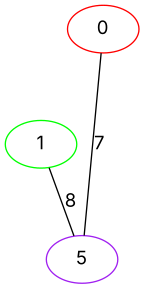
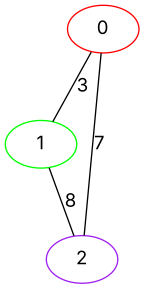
edge "0" -- "1": added, label "3"
node "5": label "5" -> "2"
